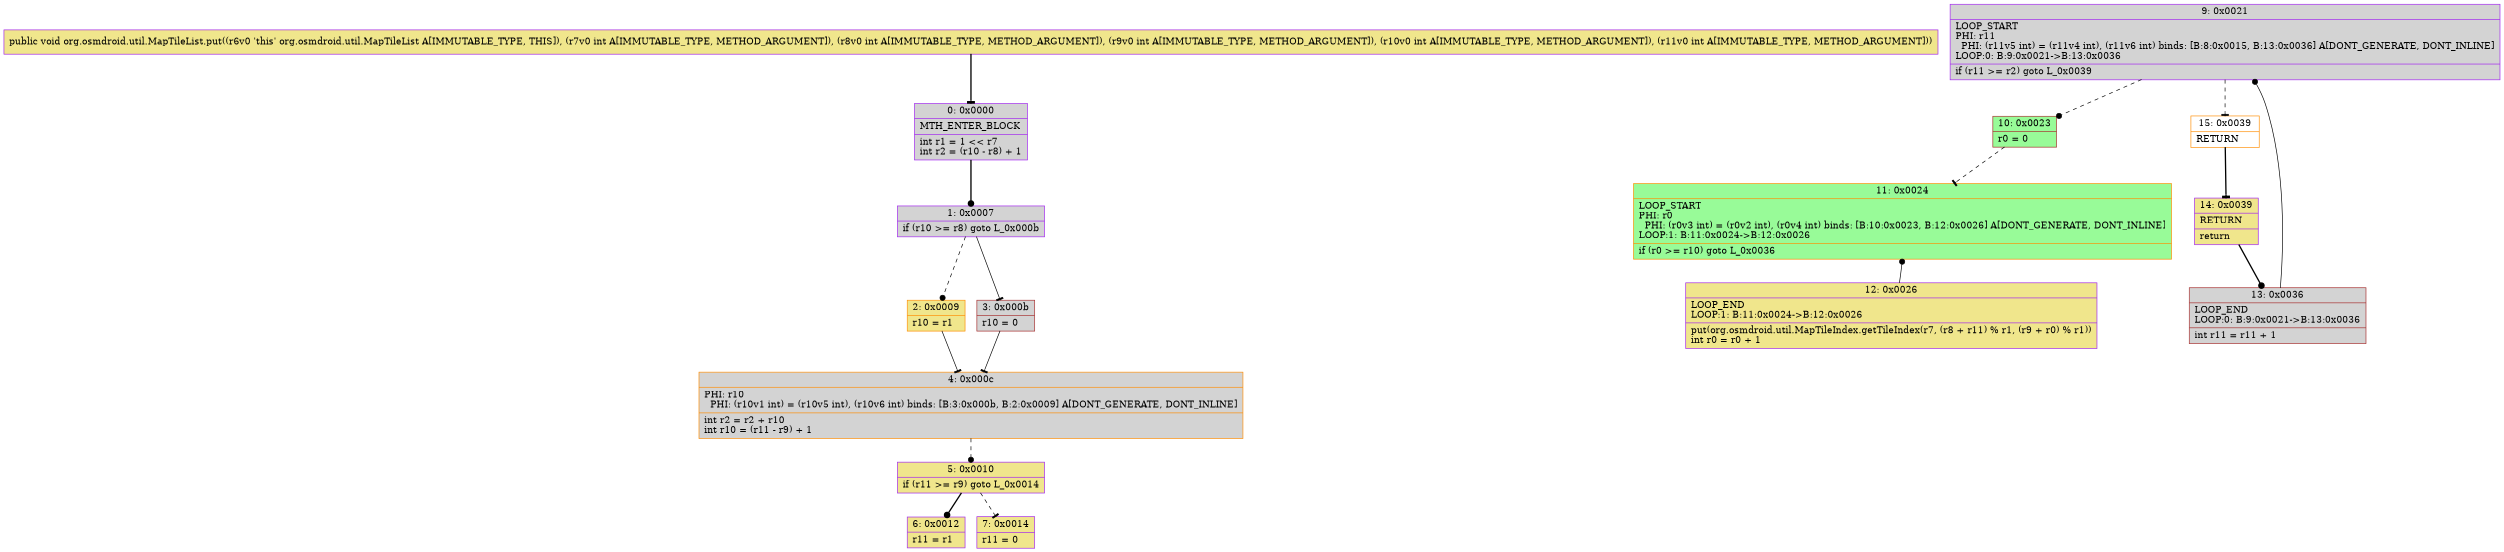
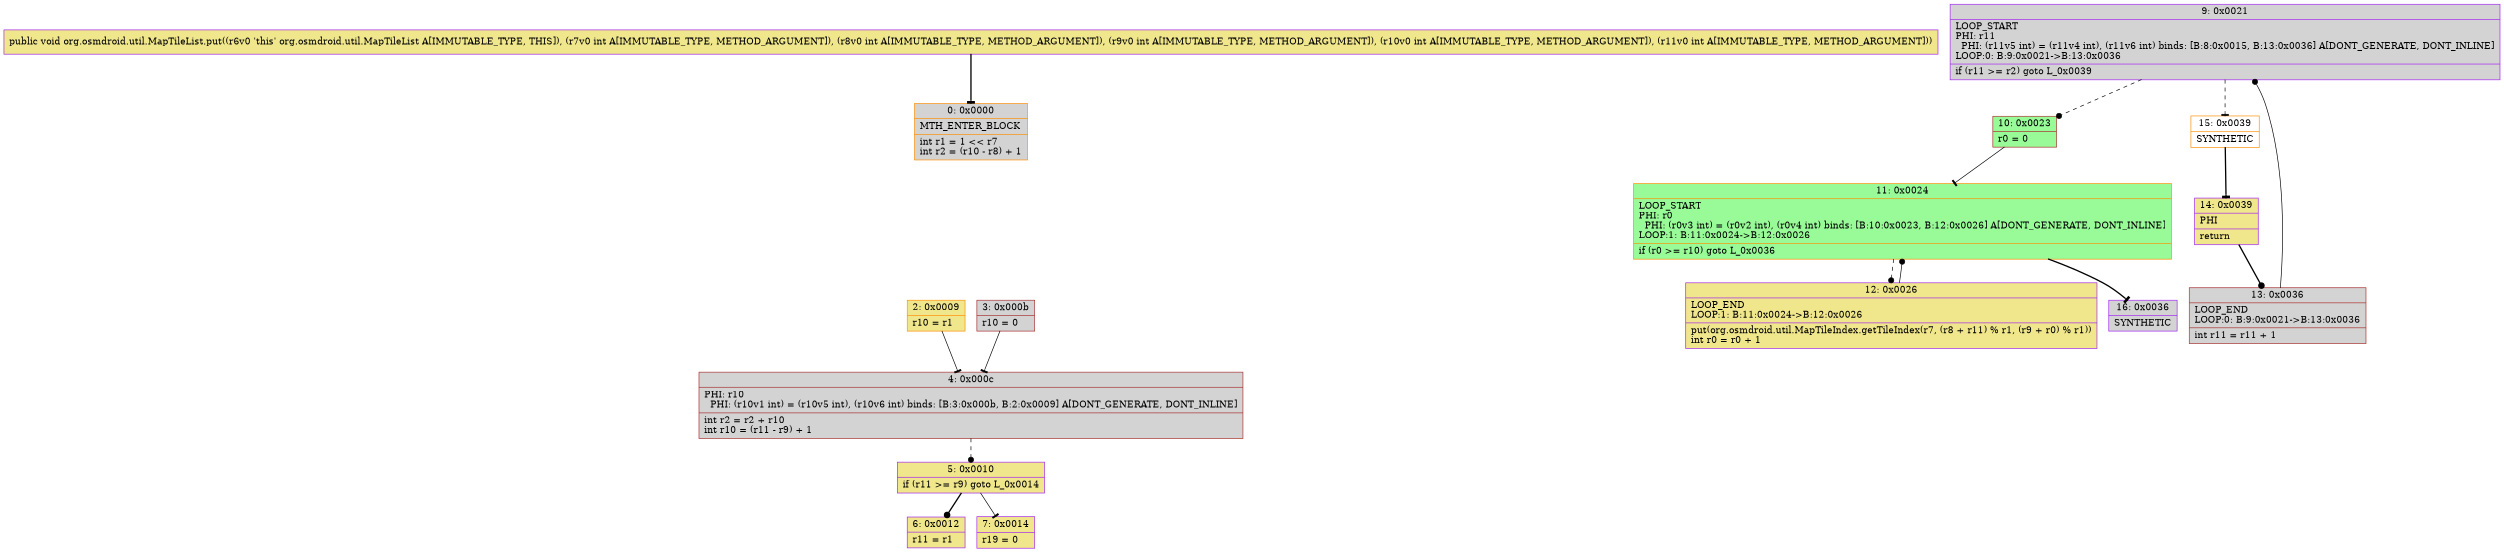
node "0: 0x0000": color purple -> darkorange
node "15: 0x0039": text "RETURN" -> "SYNTHETIC"
edge "10: 0x0023" -> "11: 0x0024": style dashed -> solid
node "1: 0x0007": removed
node "14: 0x0039": text "RETURN" -> "PHI"
edge "11: 0x0024" -> "12: 0x0026": added
node "16: 0x0036": added
node "4: 0x000c": color darkorange -> brown
edge "5: 0x0010" -> "7: 0x0014": style dashed -> solid
node "7: 0x0014": text "r11 = 0" -> "r19 = 0"
